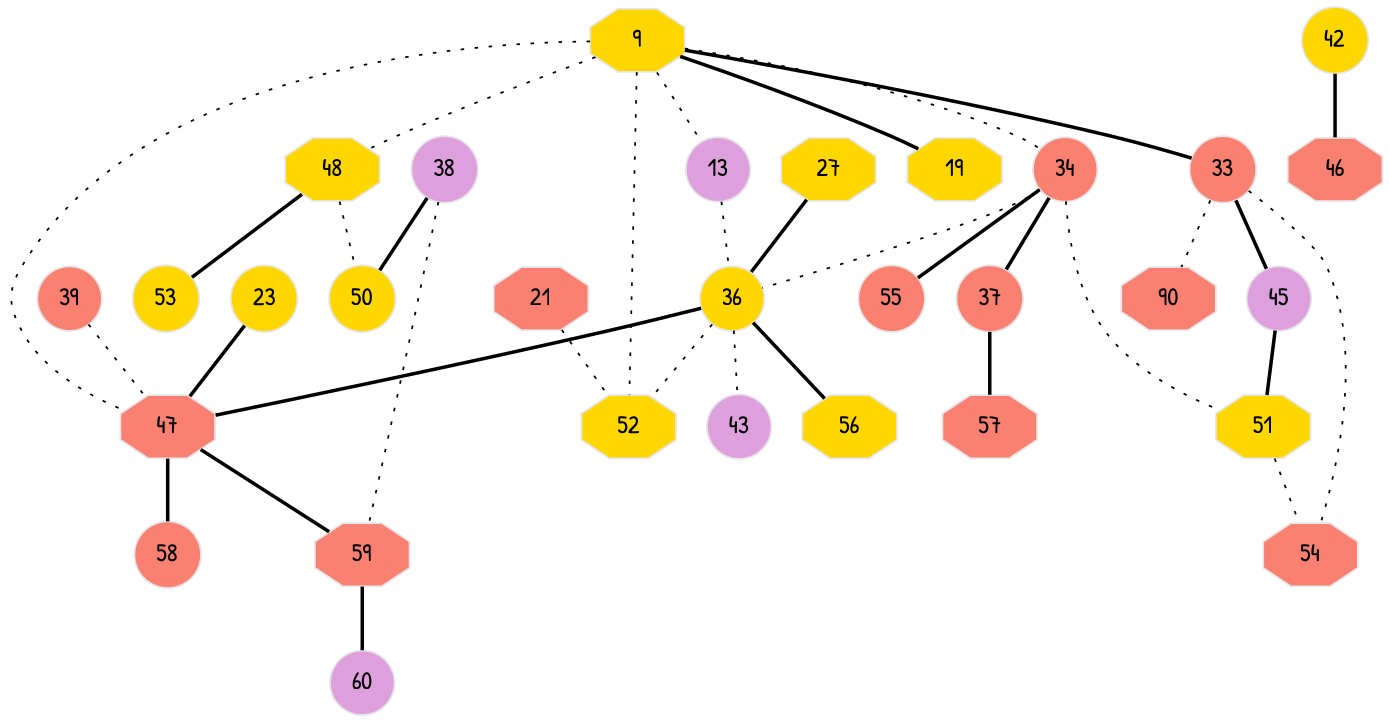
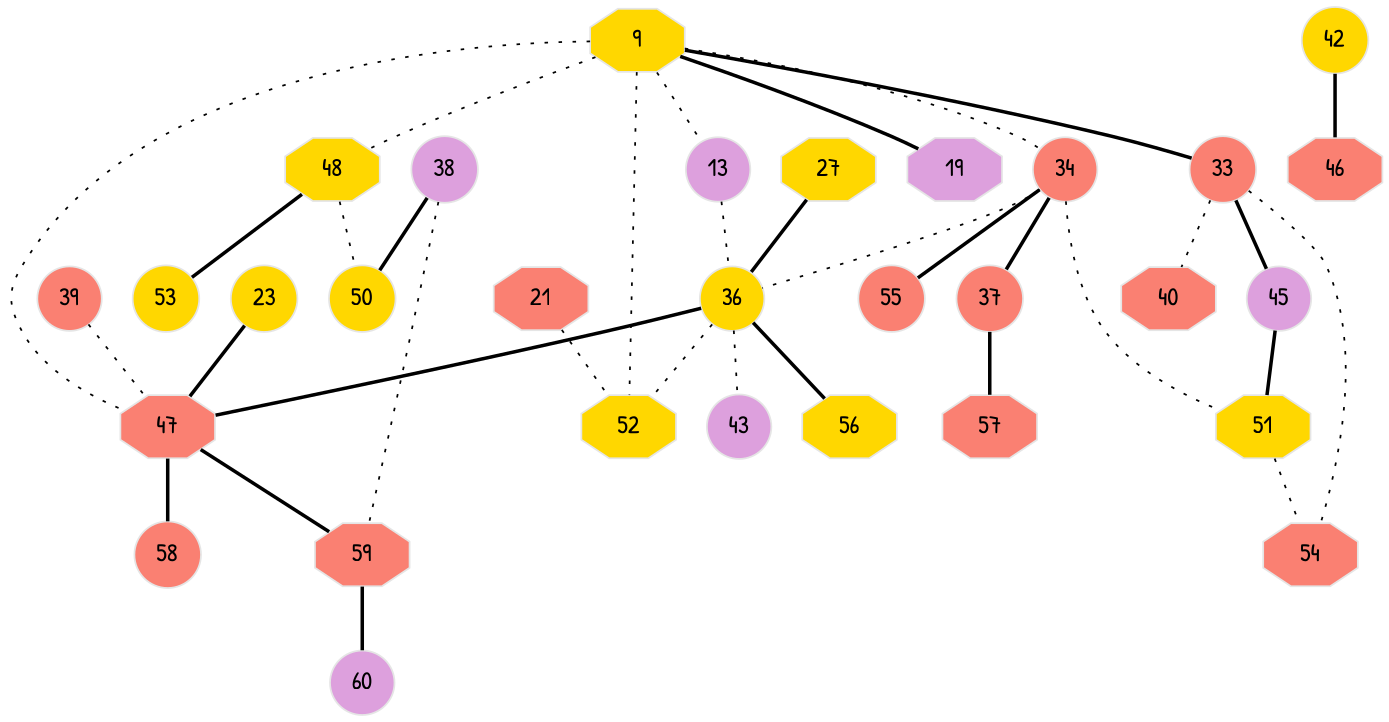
node "19": fillcolor gold -> plum
node "90": label "90" -> "40"
